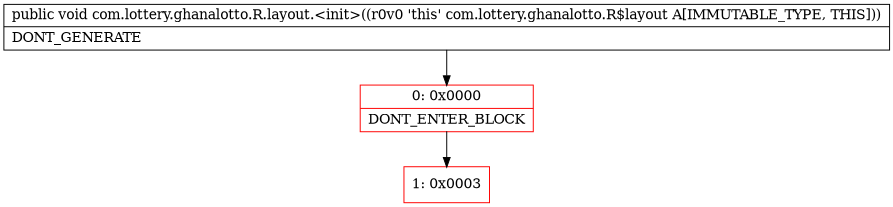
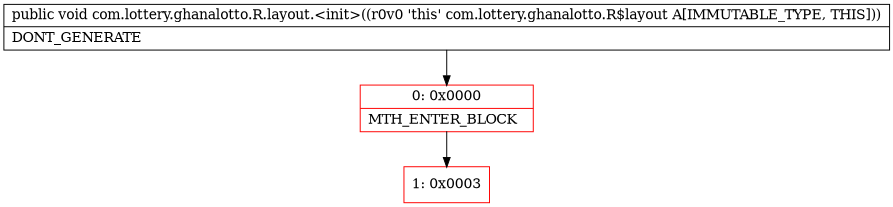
node "0: 0x0000": text "DONT_ENTER_BLOCK" -> "MTH_ENTER_BLOCK"
